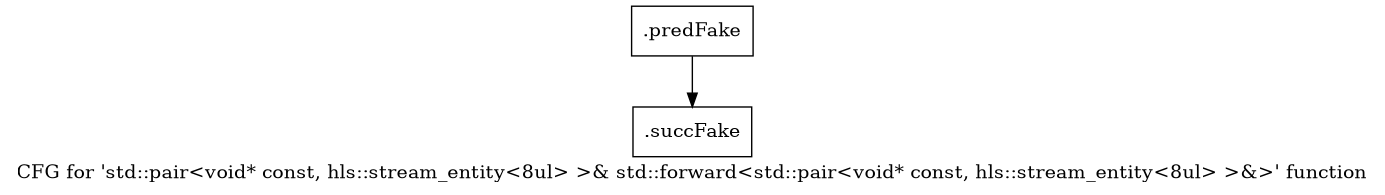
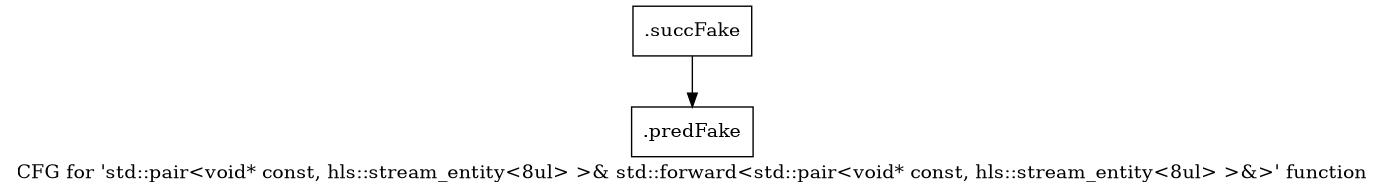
edge ".predFake" -> ".succFake": reversed
